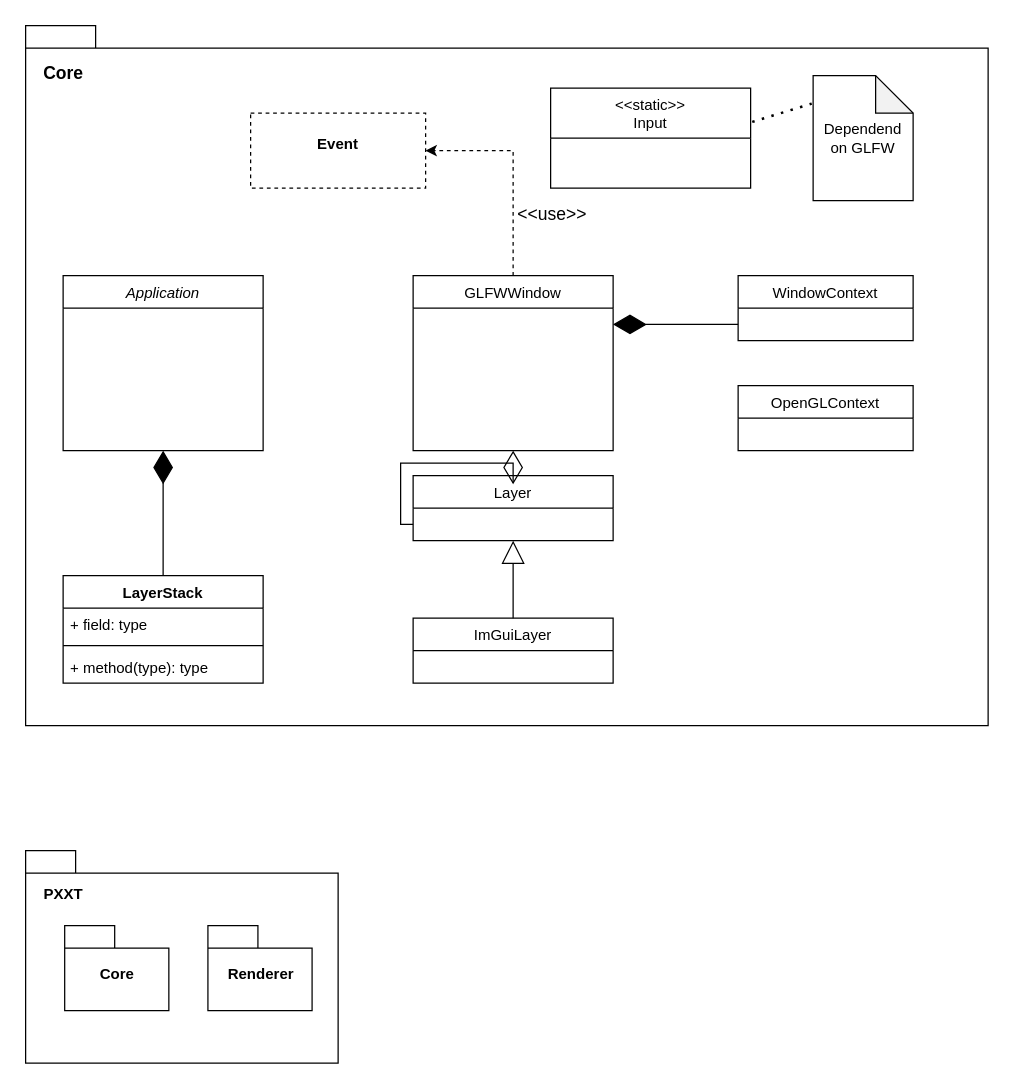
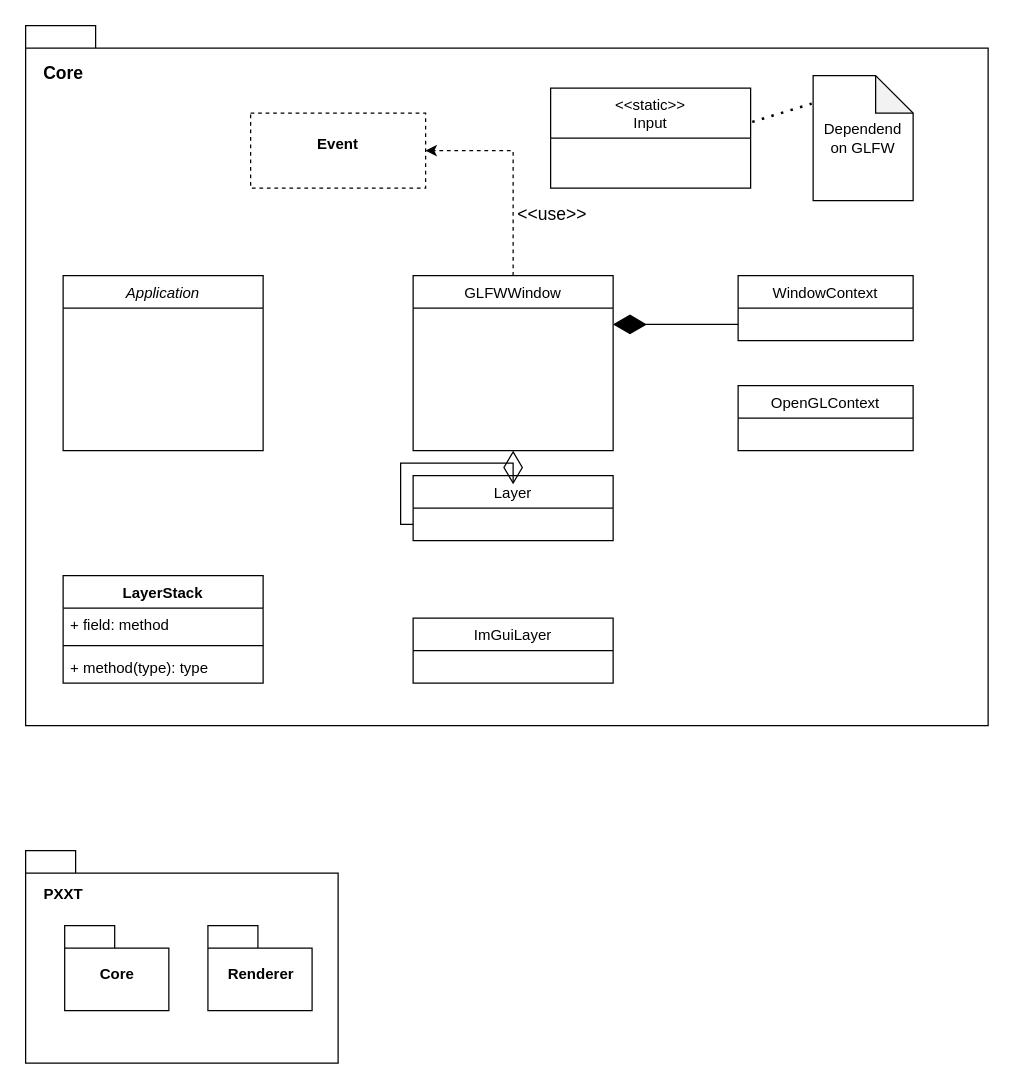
edge "LayerStack" -> "Application": removed
edge "ImGuiLayer" -> "Layer": removed
node "+ field: type": label "+ field: type" -> "+ field: method"
